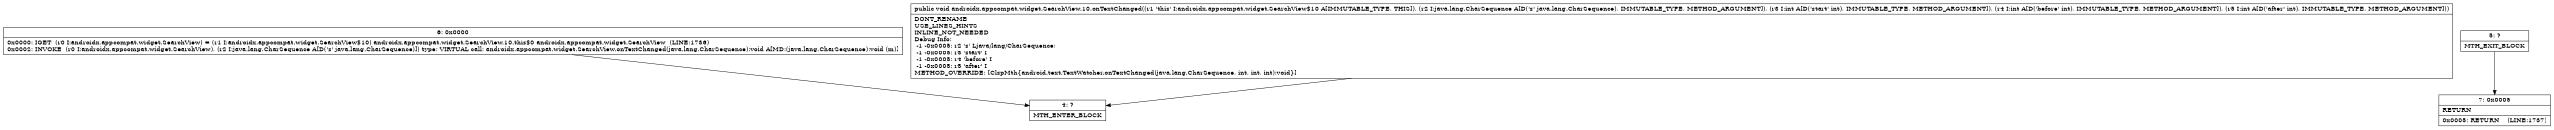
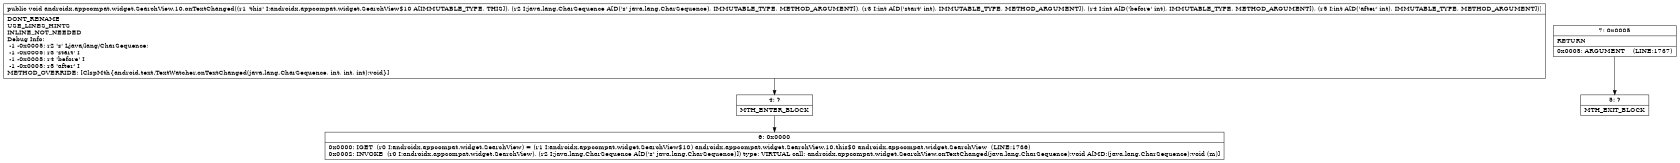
edge "5: ?" -> "7: 0x0005": reversed
edge "6: 0x0000" -> "4: ?": reversed
node "7: 0x0005": text "0x0005: RETURN    (LINE:1737)" -> "0x0005: ARGUMENT    (LINE:1737)"
